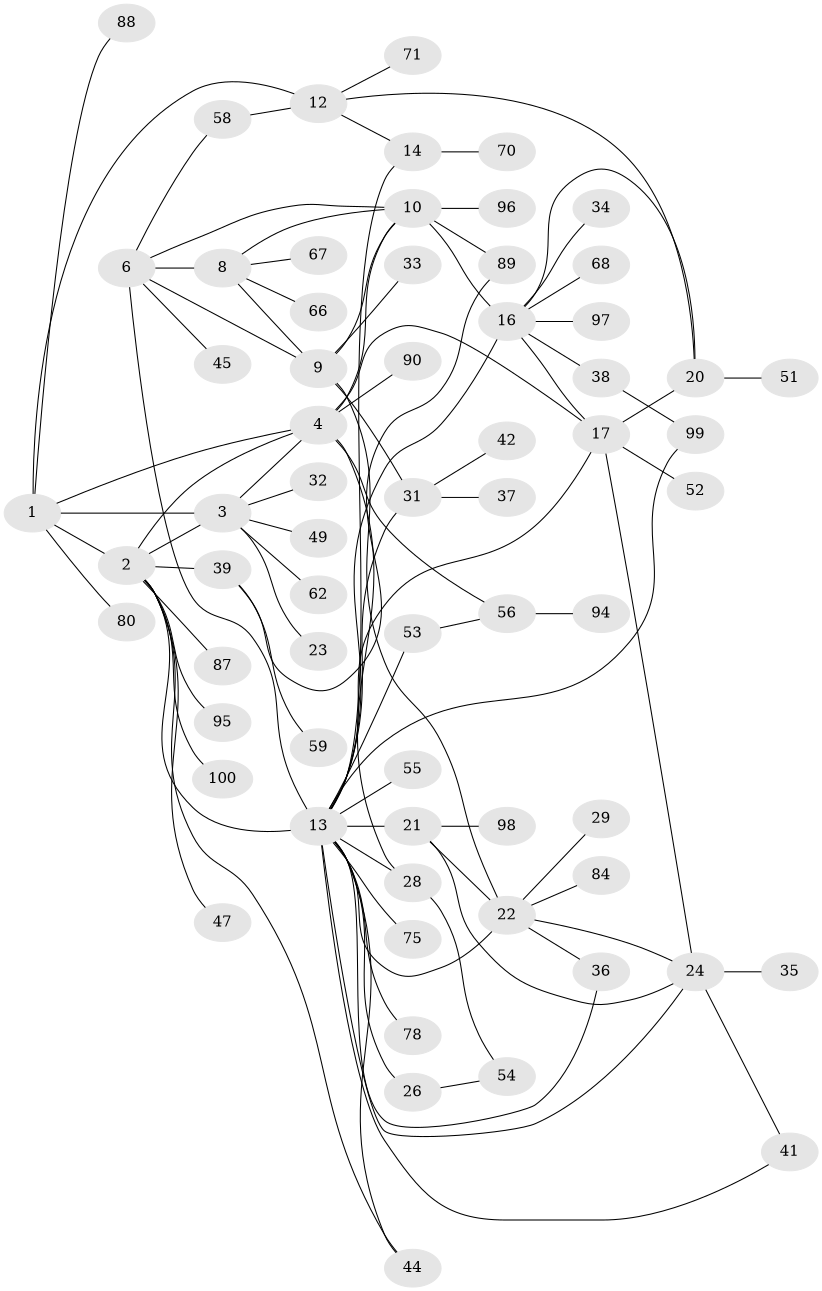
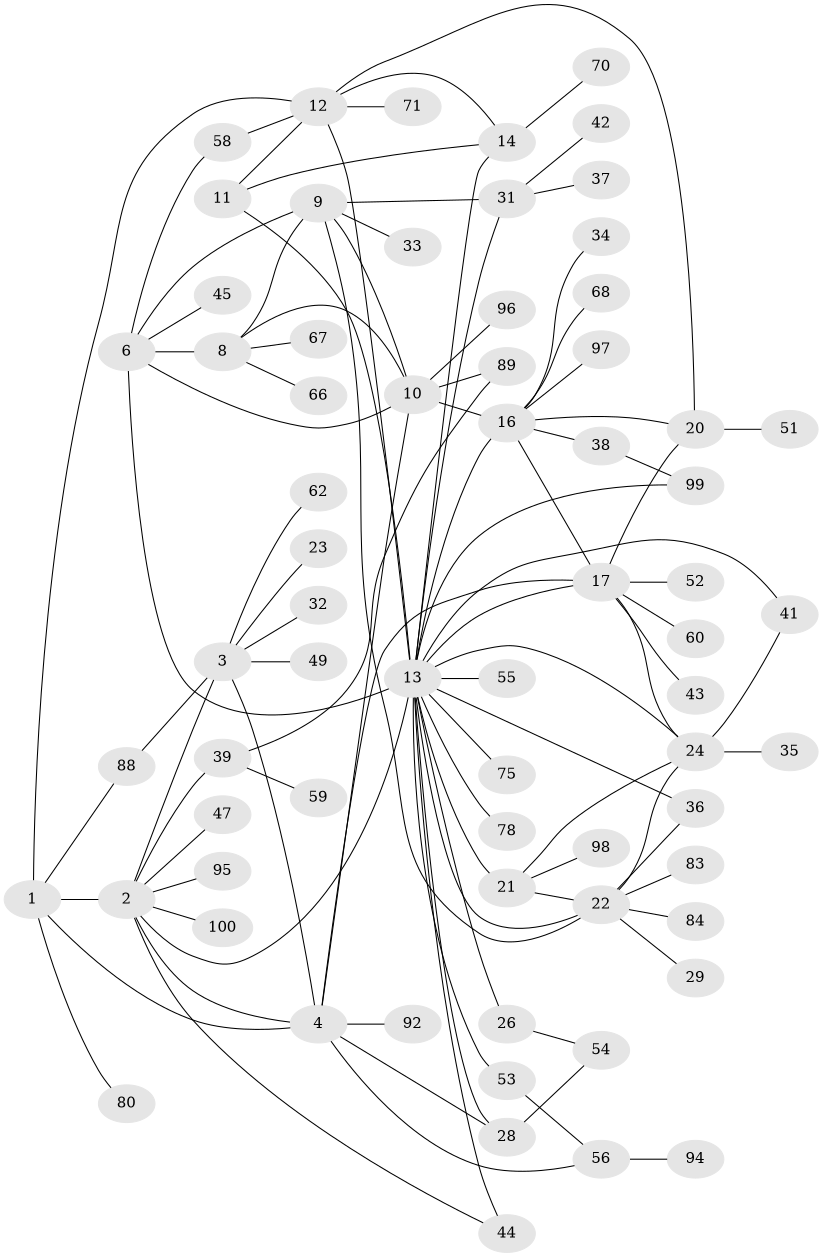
node "11": added
node "90": label "90" -> "92"
edge "12" -- "13": added
edge "1" -- "3": now "88" -- "3"
node "60": added
node "87": removed
node "43": added
node "83": added
